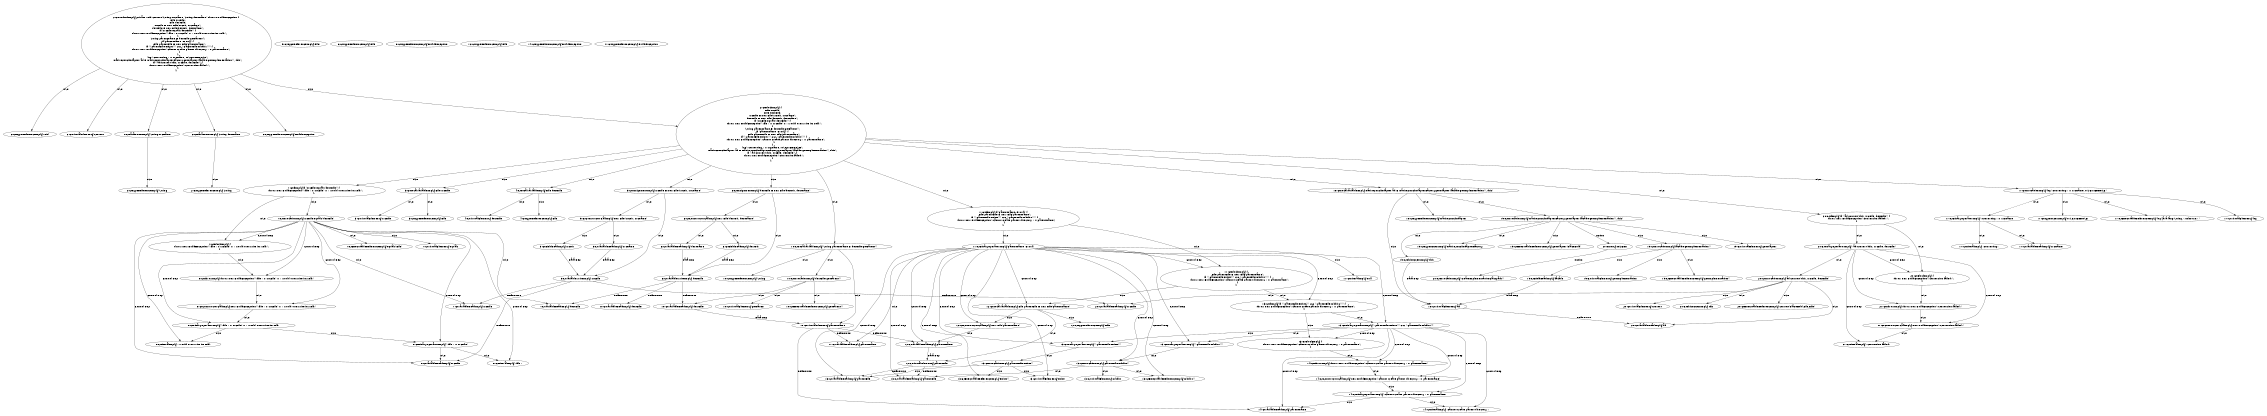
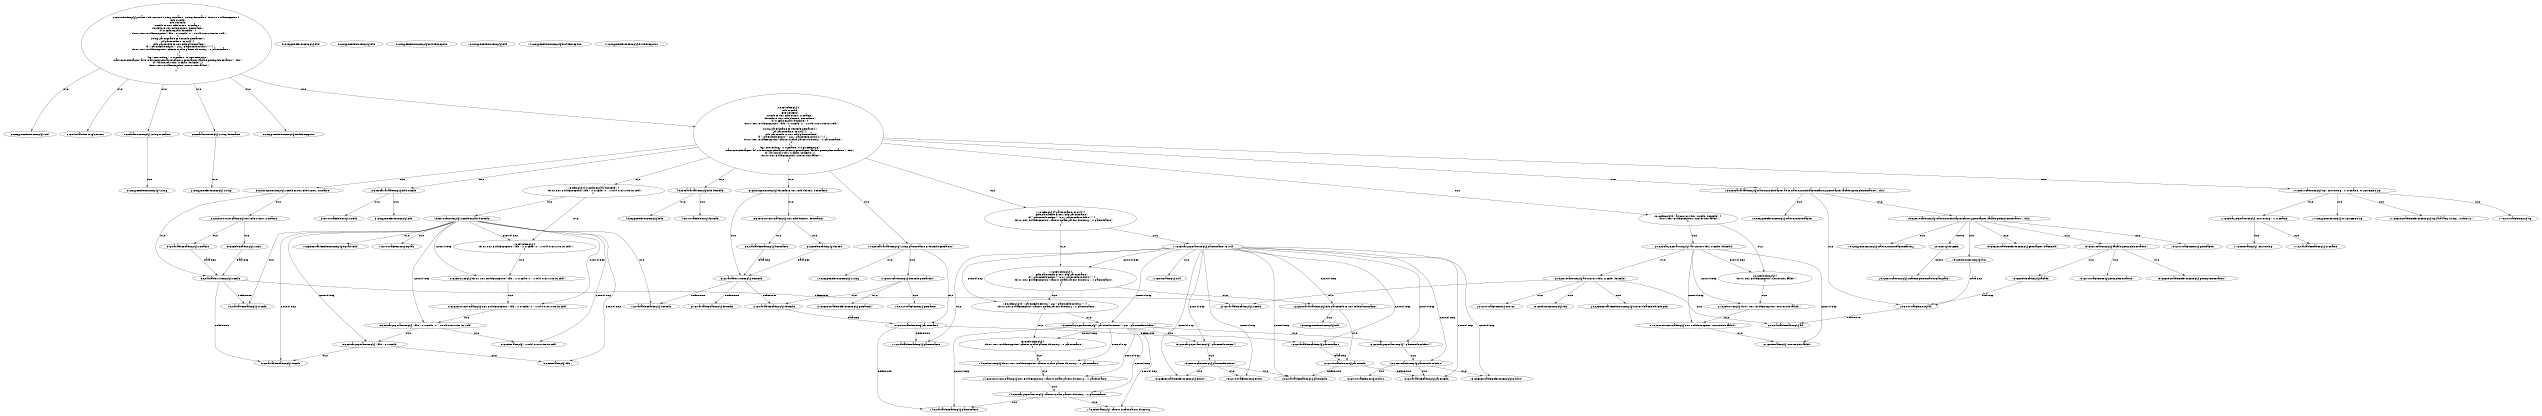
node "12:CtConstructorCallImpl@new File(parentName)": removed
